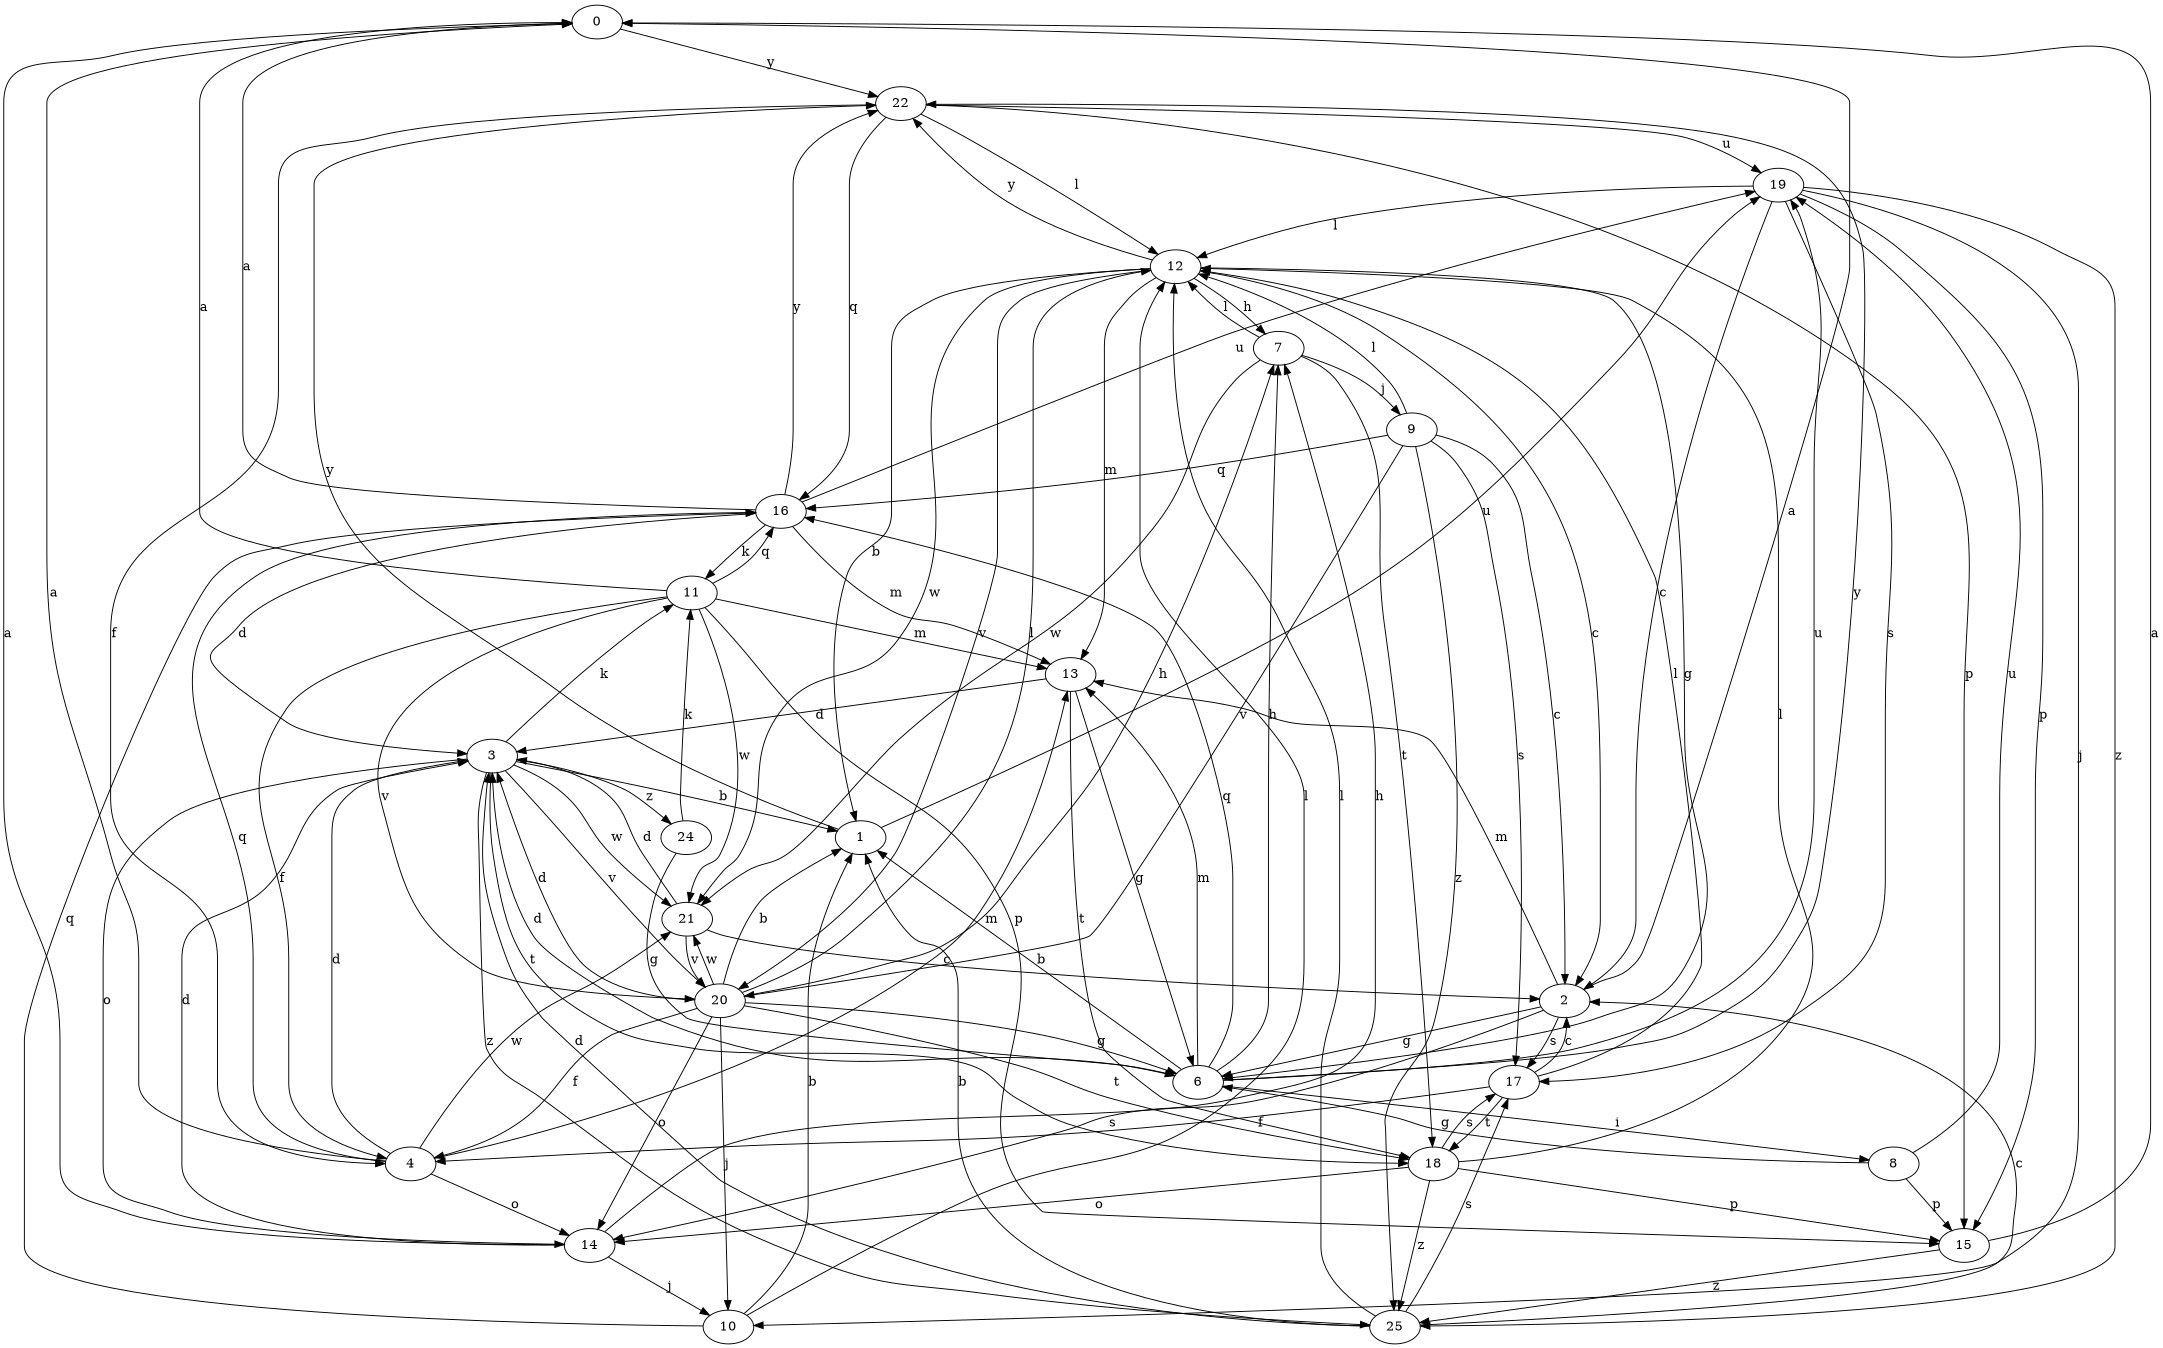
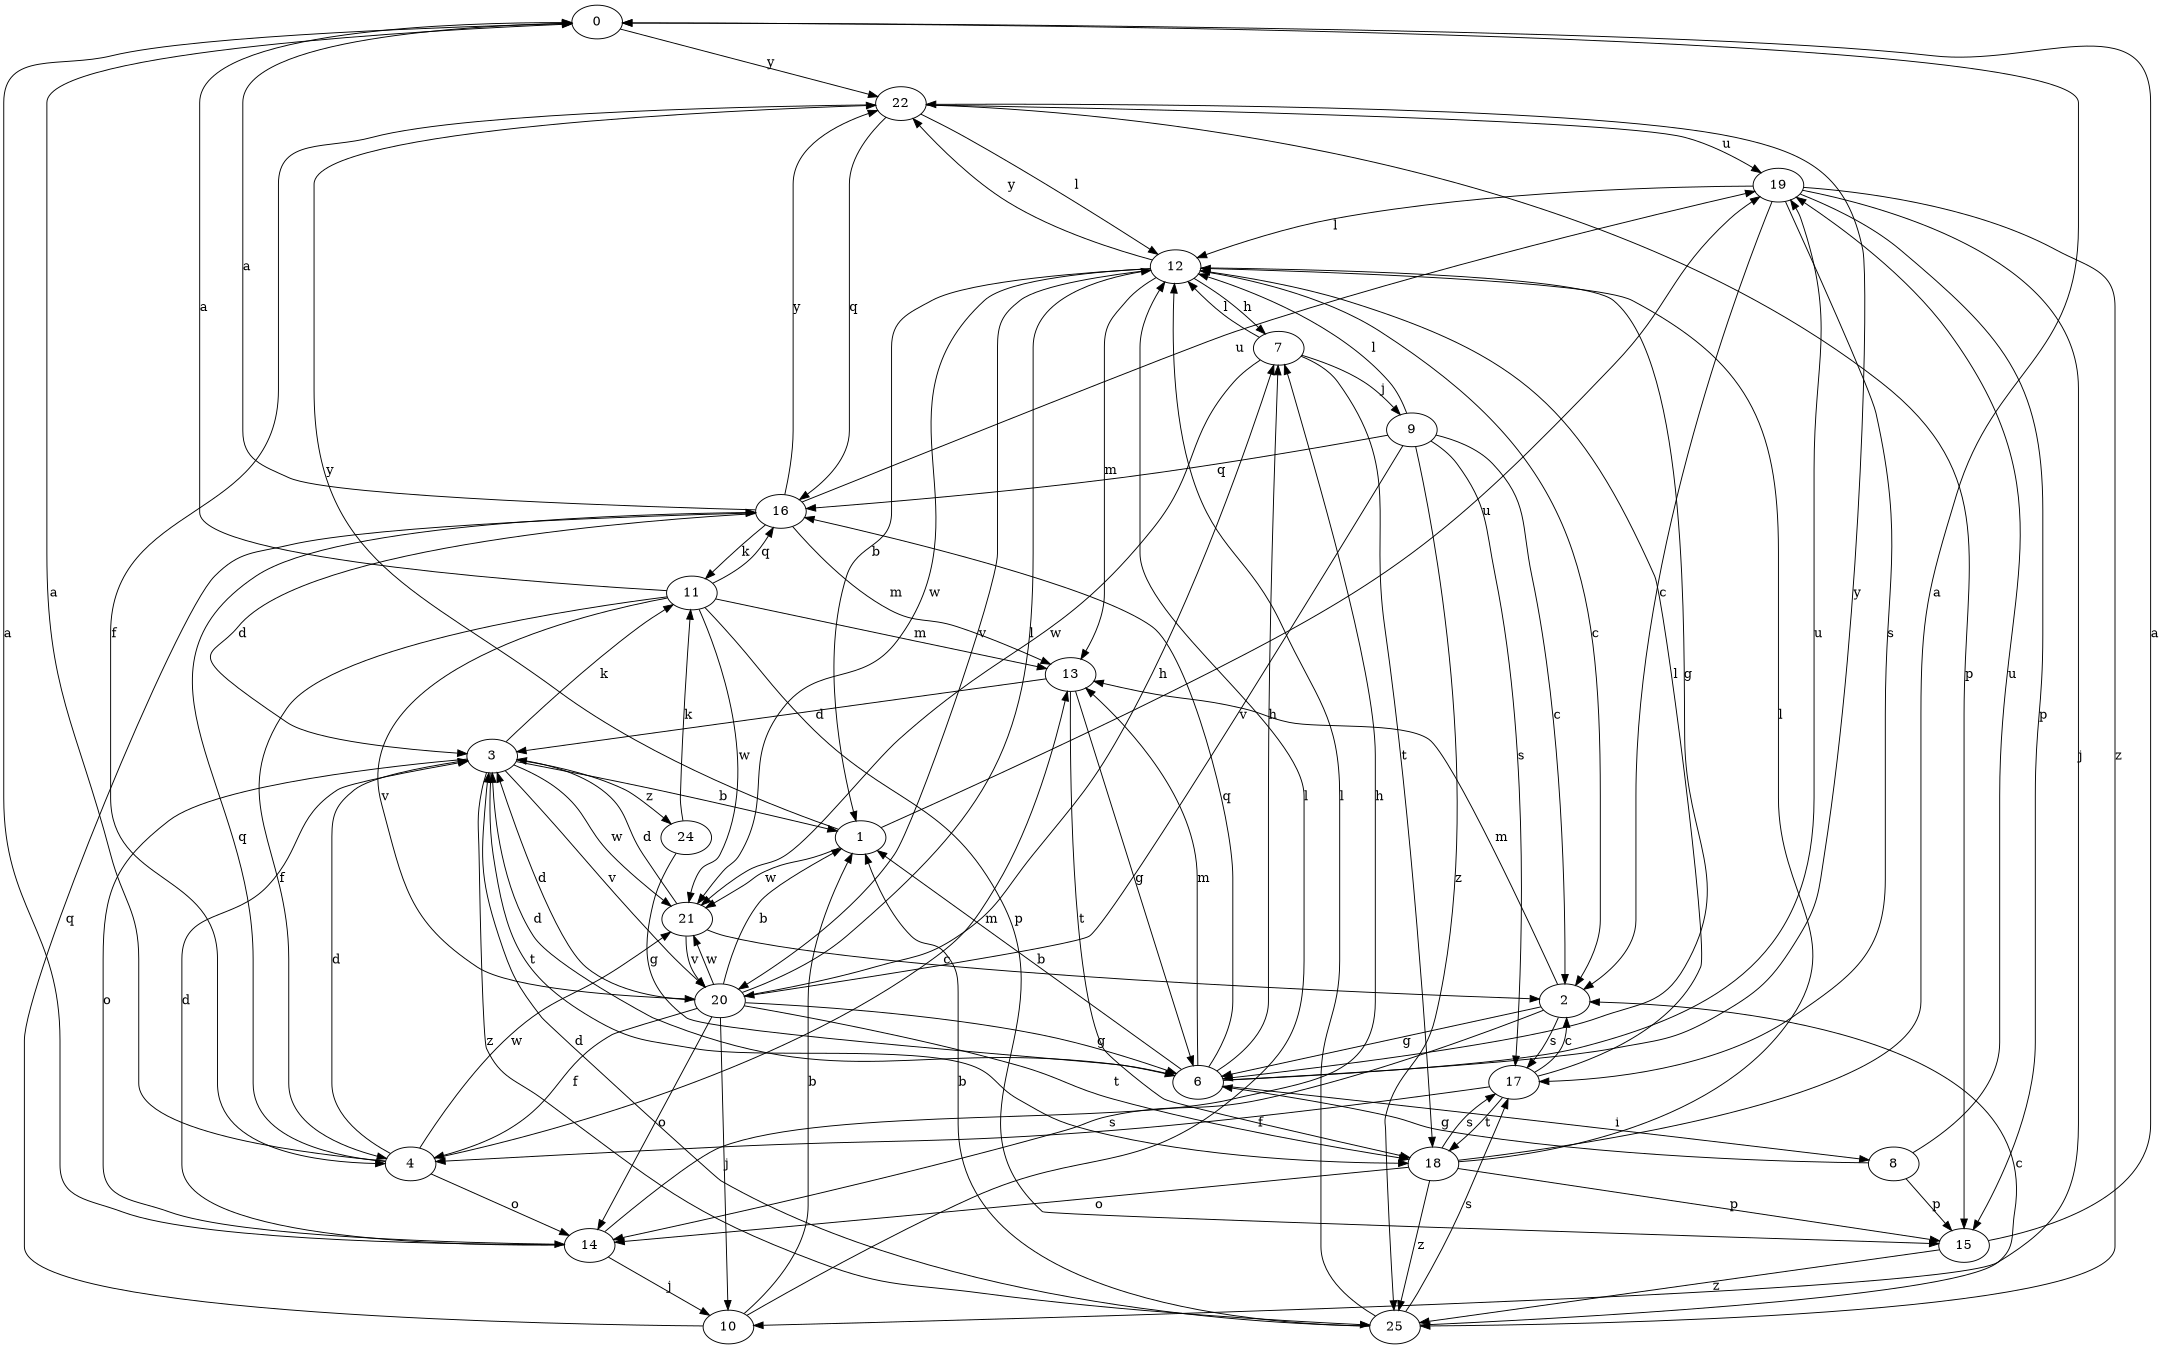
edge "2" -> "0": now "18" -> "0"
edge "1" -> "21": added, label "w"
